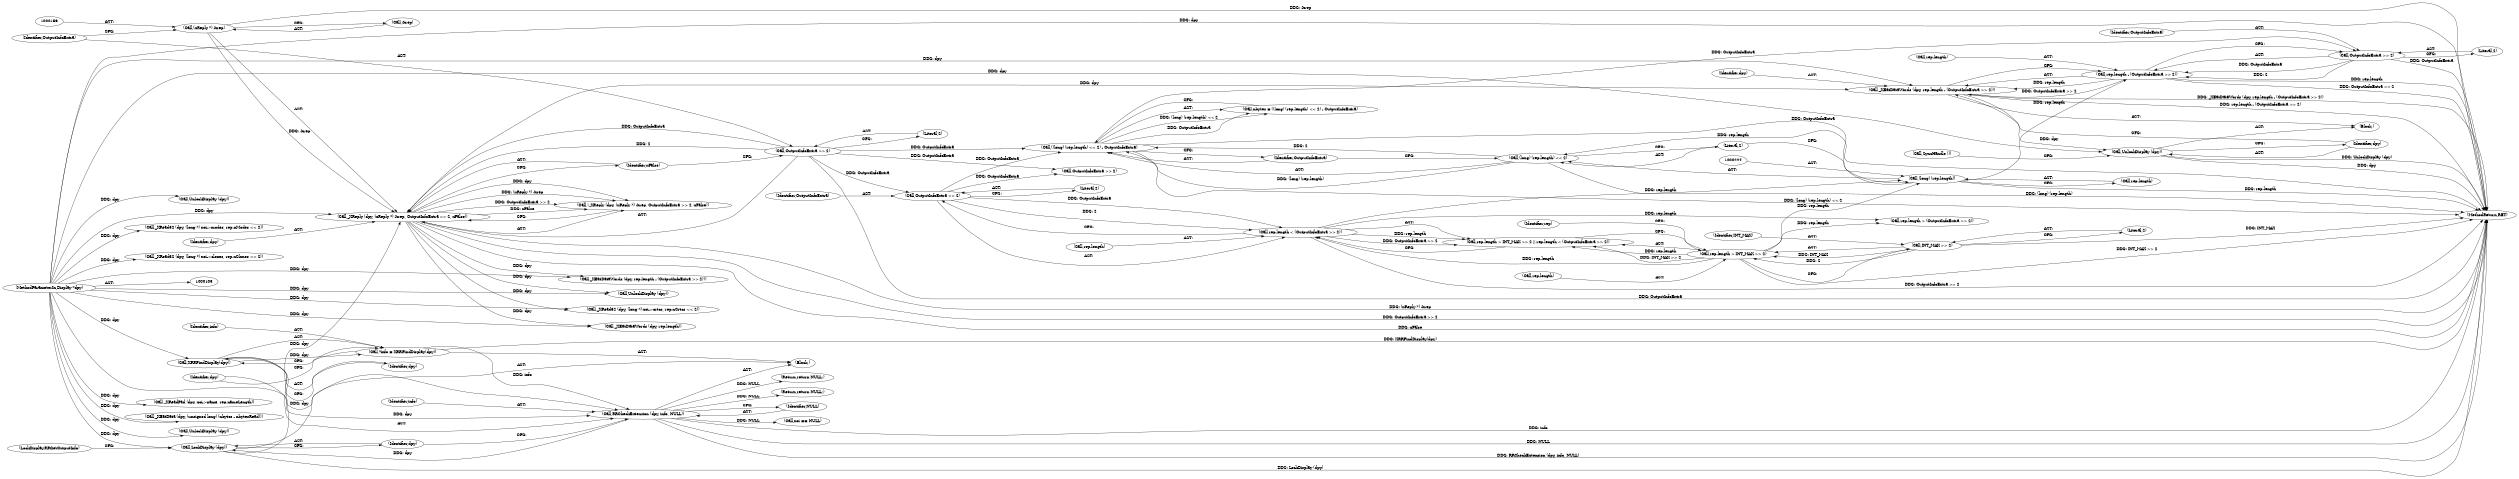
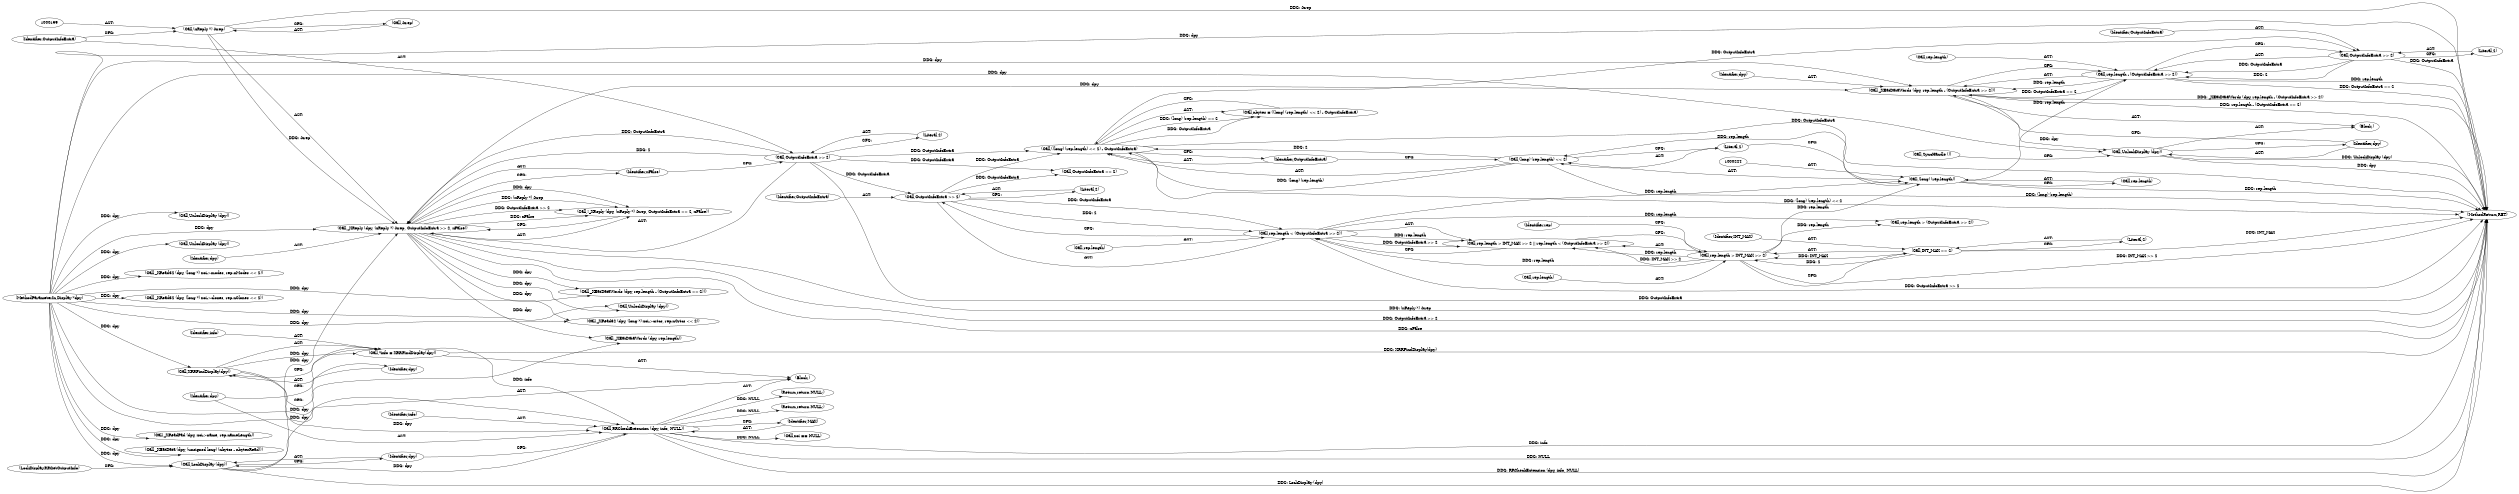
node "1000103": removed
node "(Identifier,NULL)": label "(Identifier,NULL)" -> "(Identifier,MAX)"
